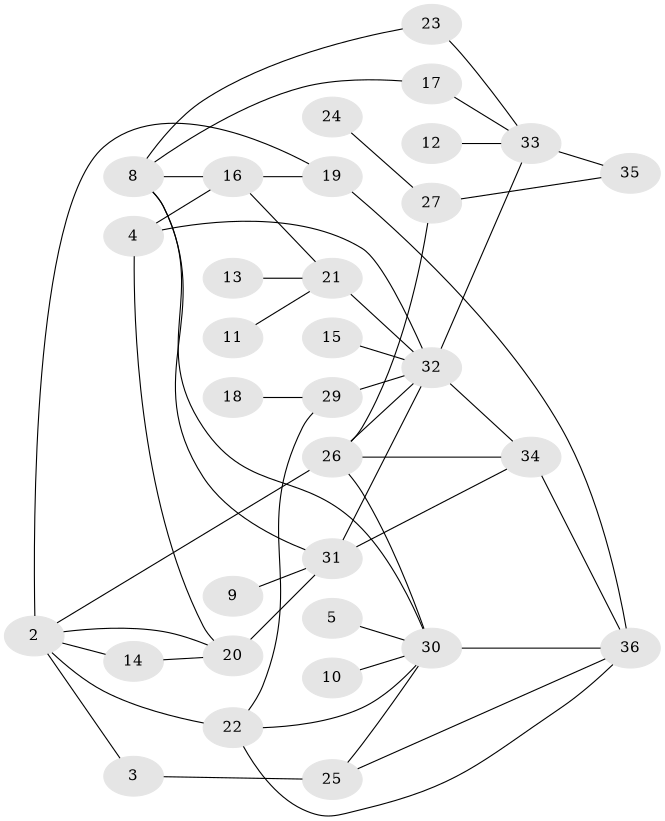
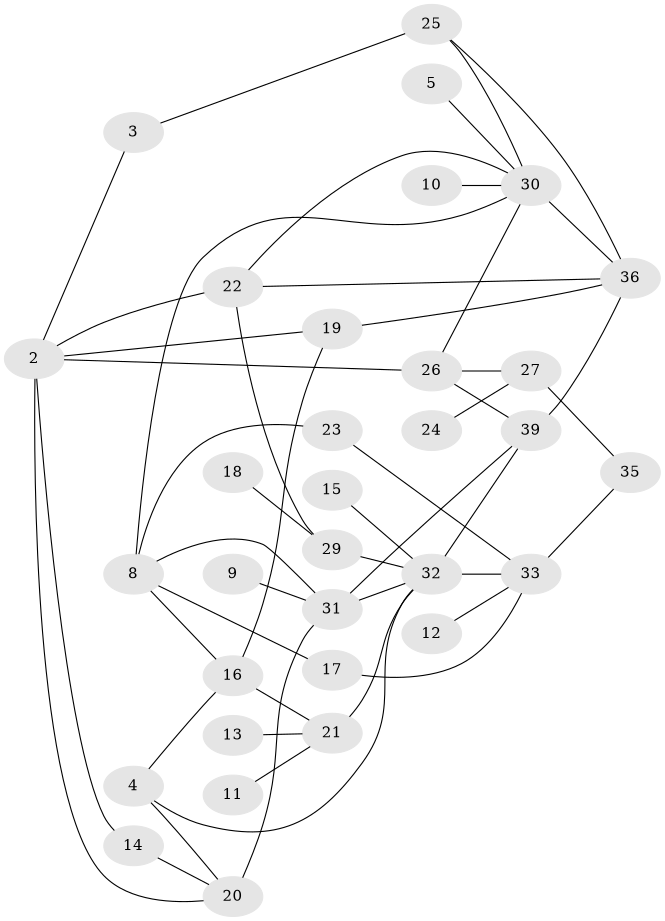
edge "32" -- "26": removed
node "34": label "34" -> "39"
